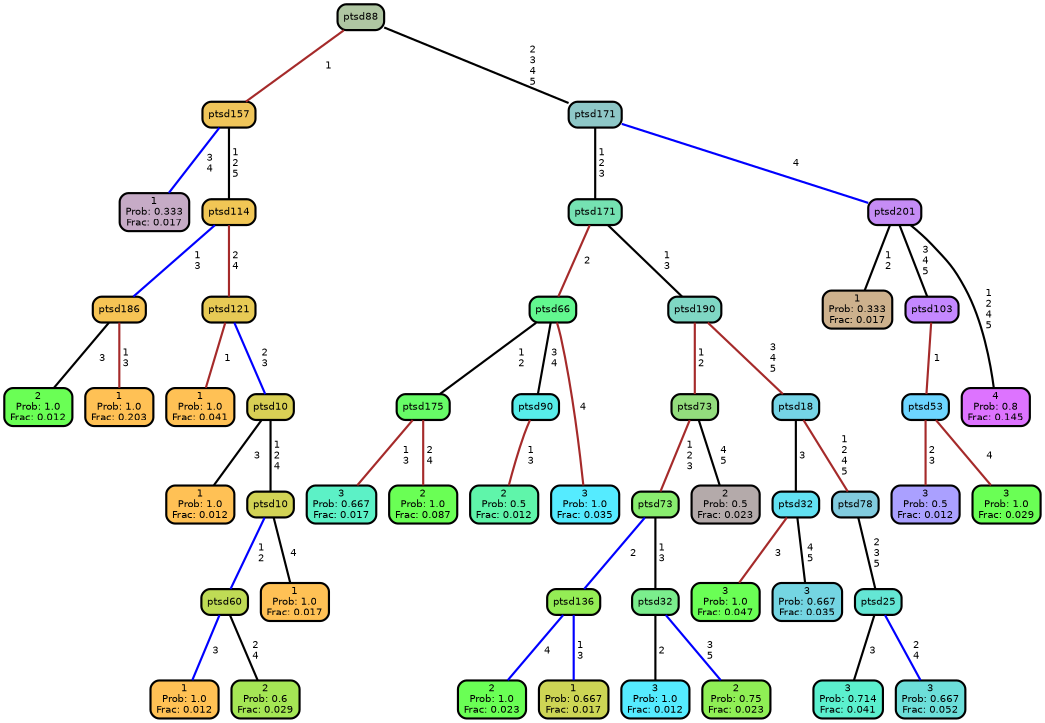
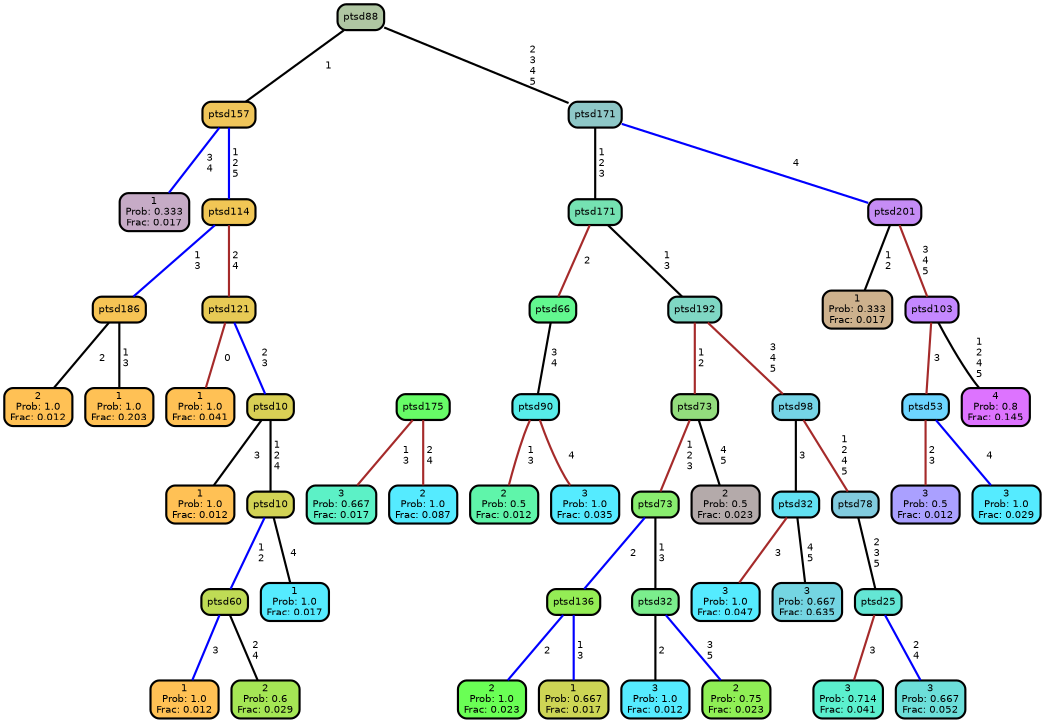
edge "ptsd88" -- "ptsd157": color brown -> black
edge "ptsd157" -- "ptsd114": color black -> blue
edge "ptsd201" -- "ptsd103": color black -> brown
edge "ptsd201" -- "4 Prob: 0.8 Frac: 0.145": now "ptsd103" -- "4 Prob: 0.8 Frac: 0.145"
node "ptsd190": label "ptsd190" -> "ptsd192"
edge "ptsd186" -- "1 Prob: 1.0 Frac: 0.203": color brown -> black
edge "ptsd186" -- "2 Prob: 1.0 Frac: 0.012": label " 3" -> " 2"
edge "ptsd121" -- "1 Prob: 1.0 Frac: 0.041": label " 1" -> " 0"
edge "ptsd66" -- "ptsd175": removed, label "1 2"
edge "ptsd103" -- "ptsd53": label " 1" -> " 3"
edge "ptsd66" -- "3 Prob: 1.0 Frac: 0.035": now "ptsd90" -- "3 Prob: 1.0 Frac: 0.035"
node "2 Prob: 1.0 Frac: 0.012": fillcolor #6aff55 -> #ffc155
node "ptsd18": label "ptsd18" -> "ptsd98"
edge "ptsd53" -- "3 Prob: 1.0 Frac: 0.029": color brown -> blue
node "2 Prob: 1.0 Frac: 0.087": fillcolor #6aff55 -> #55ebff
node "3 Prob: 1.0 Frac: 0.029": fillcolor #6aff55 -> #55ebff
node "1 Prob: 1.0 Frac: 0.017": fillcolor #ffc155 -> #55ebff
node "3 Prob: 1.0 Frac: 0.047": fillcolor #6aff55 -> #55ebff
node "3 Prob: 0.667 Frac: 0.035": label "3 Prob: 0.667 Frac: 0.035" -> "3 Prob: 0.667 Frac: 0.635"
edge "ptsd25" -- "3 Prob: 0.714 Frac: 0.041": color black -> brown
edge "ptsd136" -- "2 Prob: 1.0 Frac: 0.023": label " 4" -> " 2"
